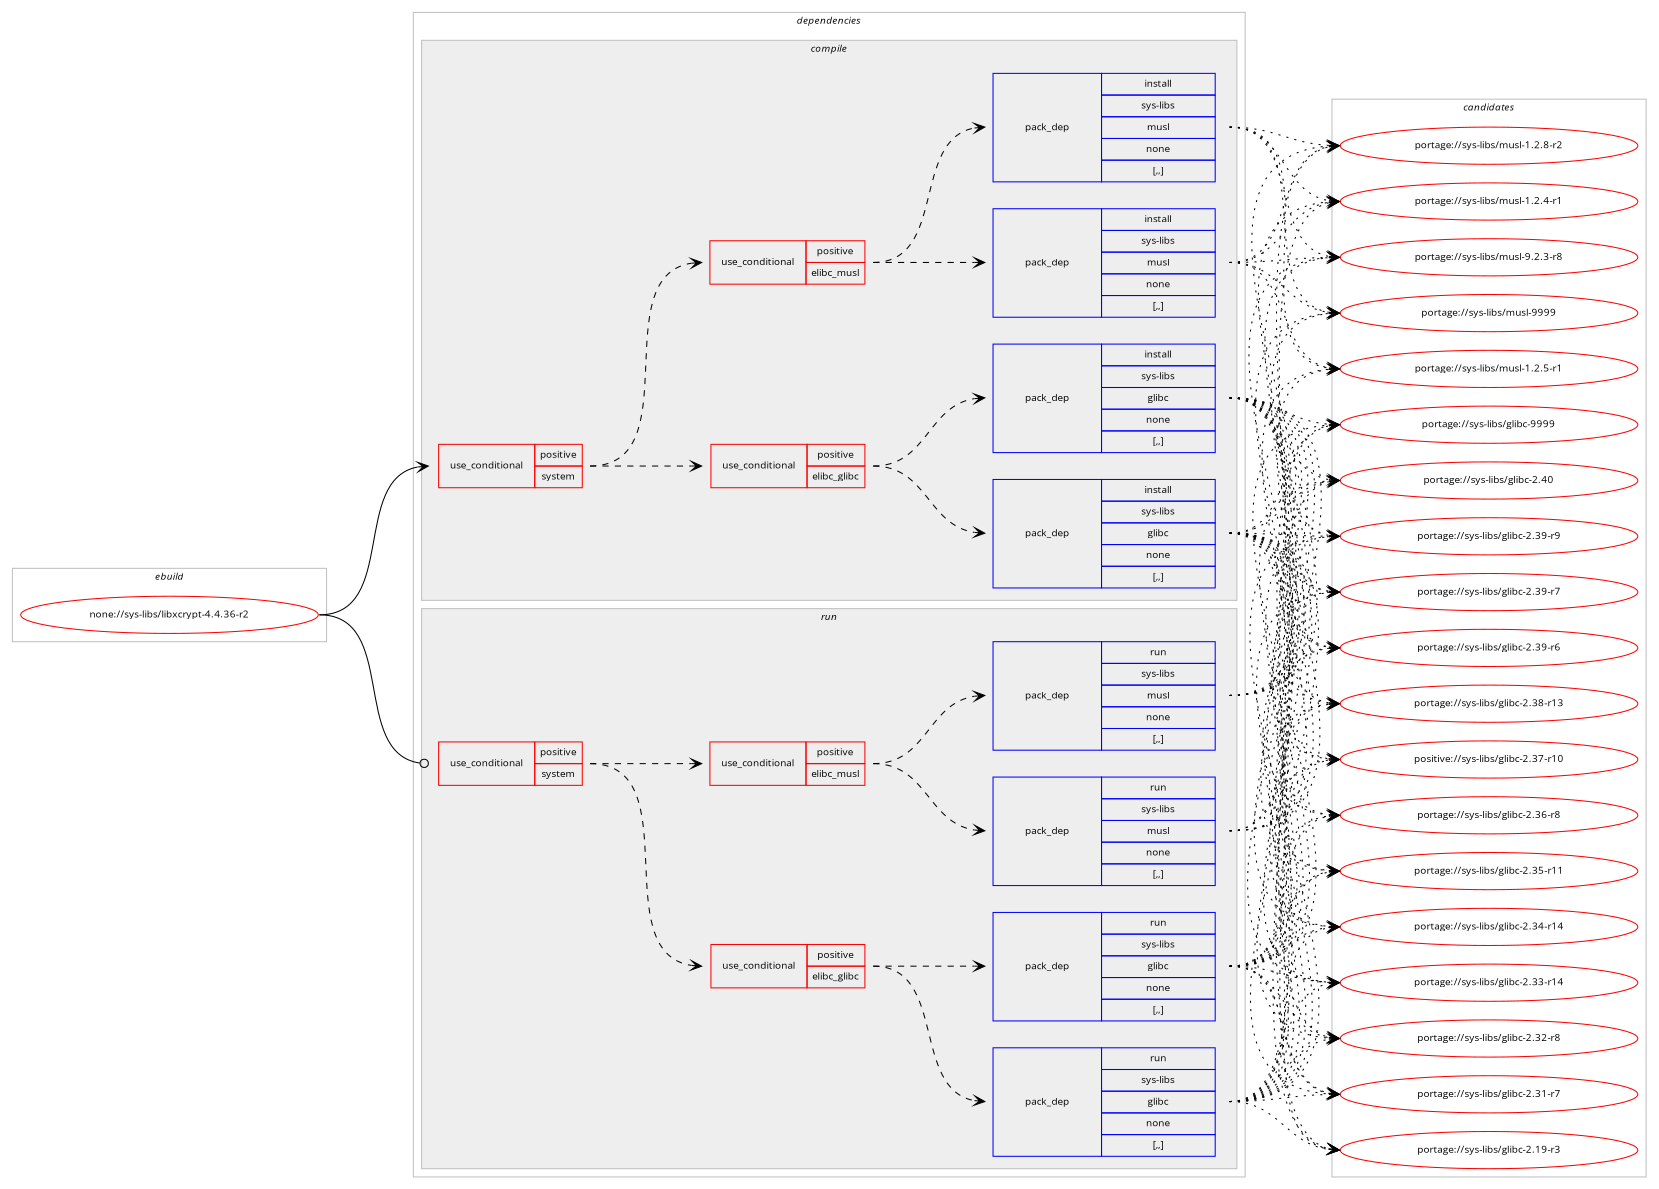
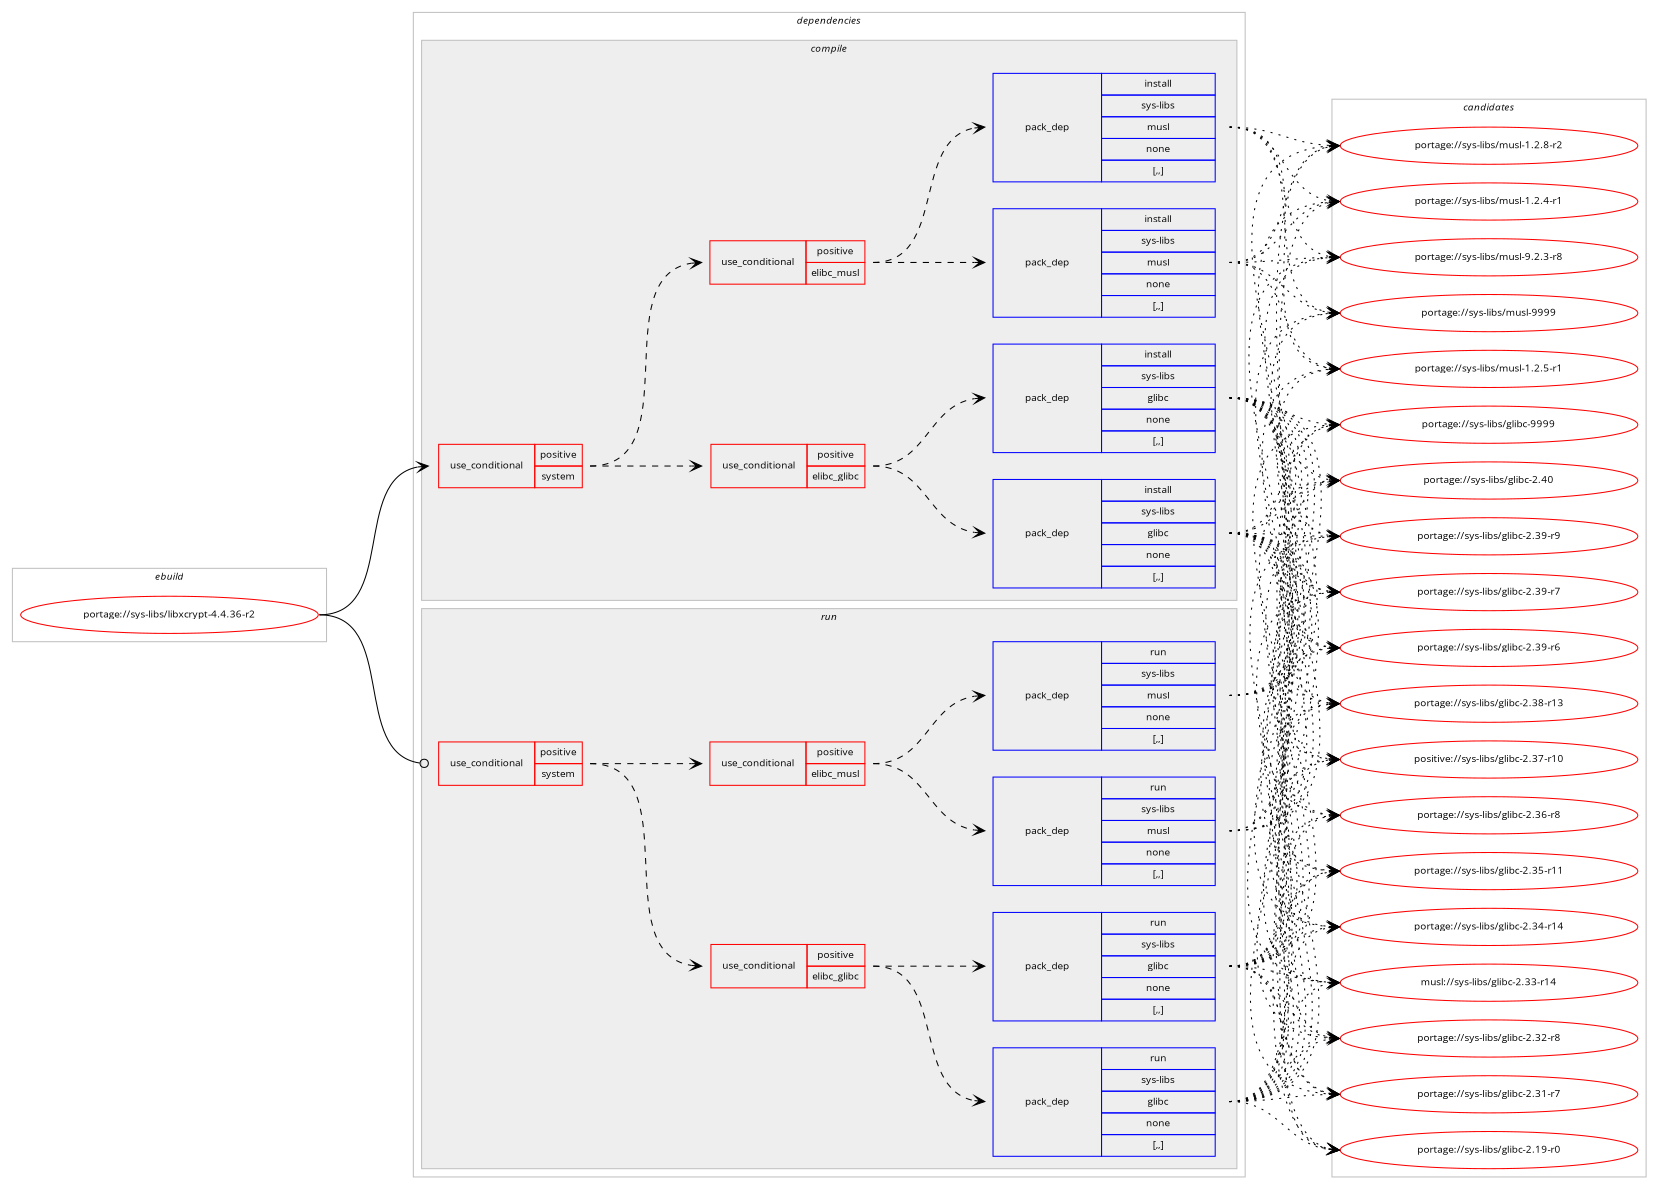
node "none://sys-libs/libxcrypt-4.4.36-r2": label "none://sys-libs/libxcrypt-4.4.36-r2" -> "portage://sys-libs/libxcrypt-4.4.36-r2"
node "portage://sys-libs/glibc-2.33-r14": label "portage://sys-libs/glibc-2.33-r14" -> "musl://sys-libs/glibc-2.33-r14"
node "portage://sys-libs/glibc-2.19-r3": label "portage://sys-libs/glibc-2.19-r3" -> "portage://sys-libs/glibc-2.19-r0"
